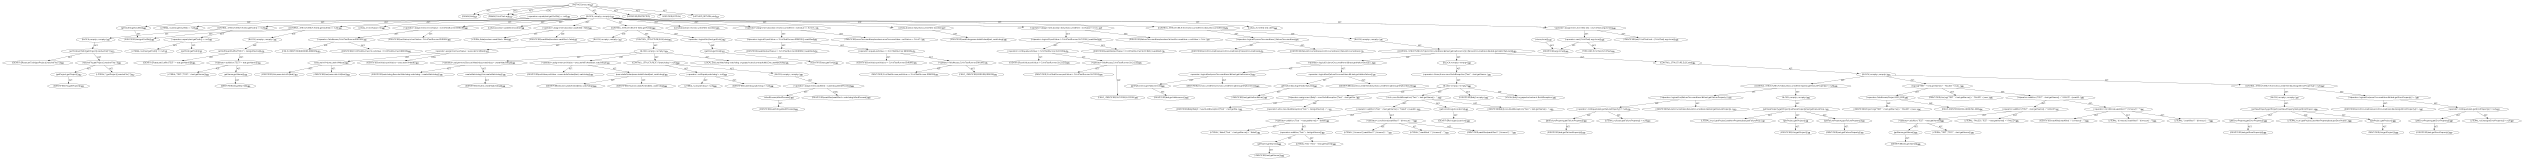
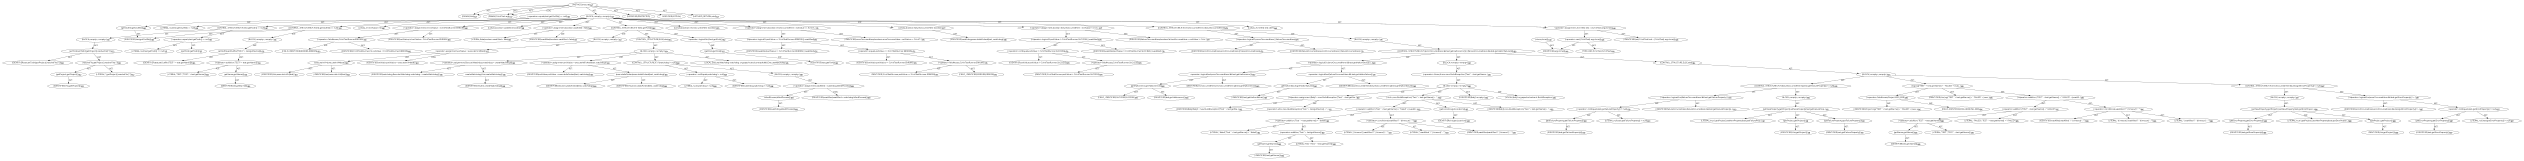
edge "(<operator>.fieldAccess,JUnitTestRunner.SUCCESS)" -> "(FIELD_IDENTIFIER,SUCCESS,SUCCESS)": now "(getHaltonerror,getHaltonerror())" -> "(FIELD_IDENTIFIER,SUCCESS,SUCCESS)"
